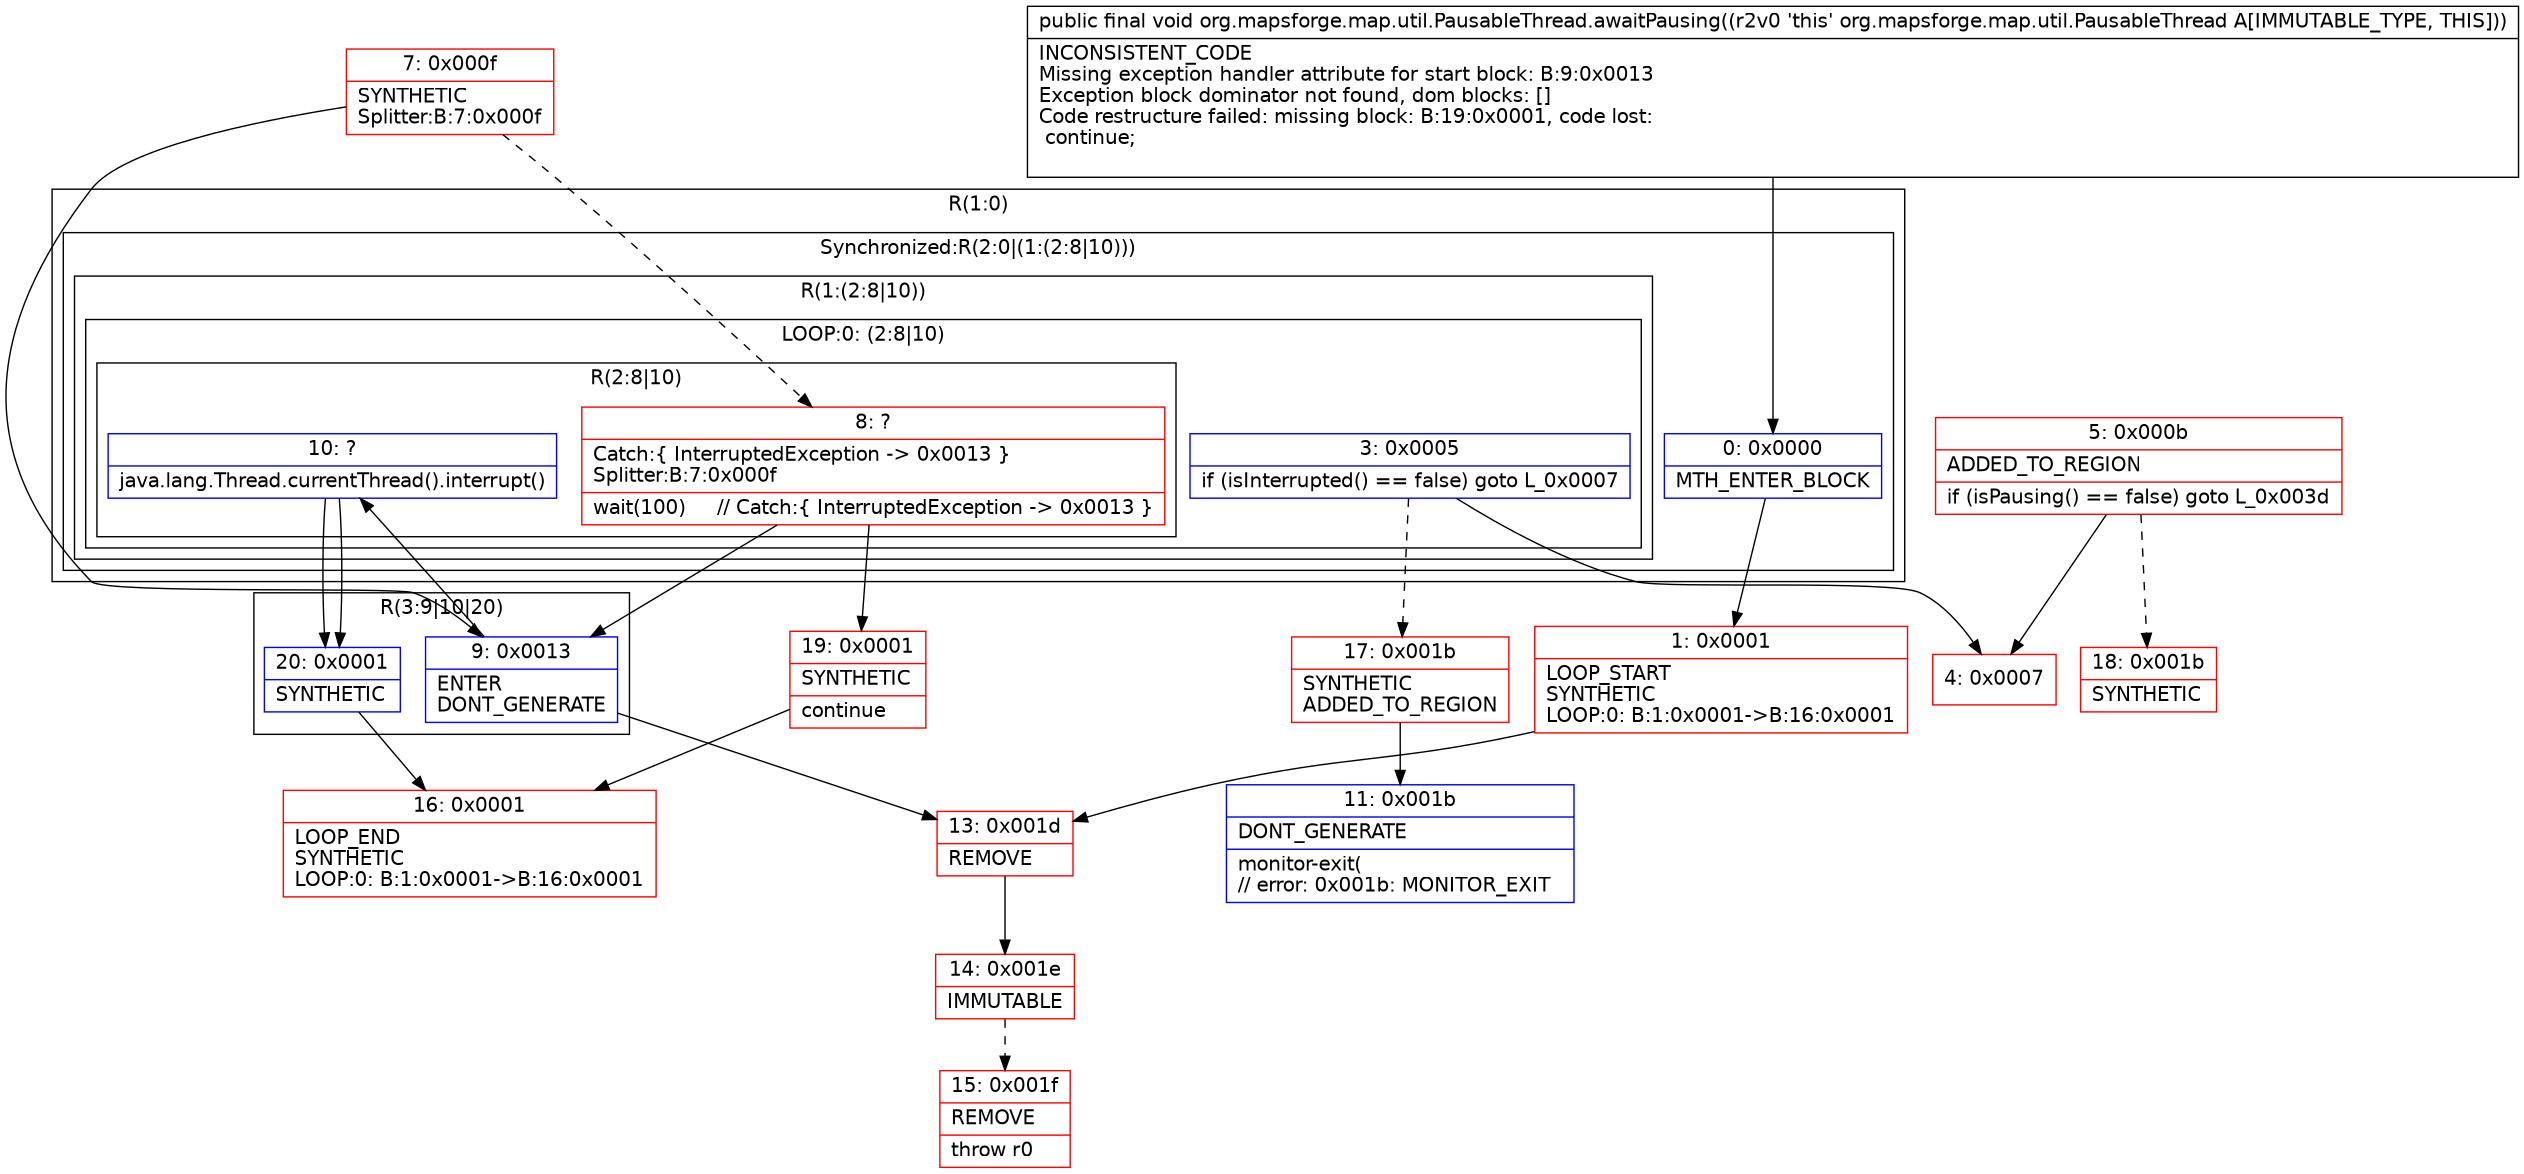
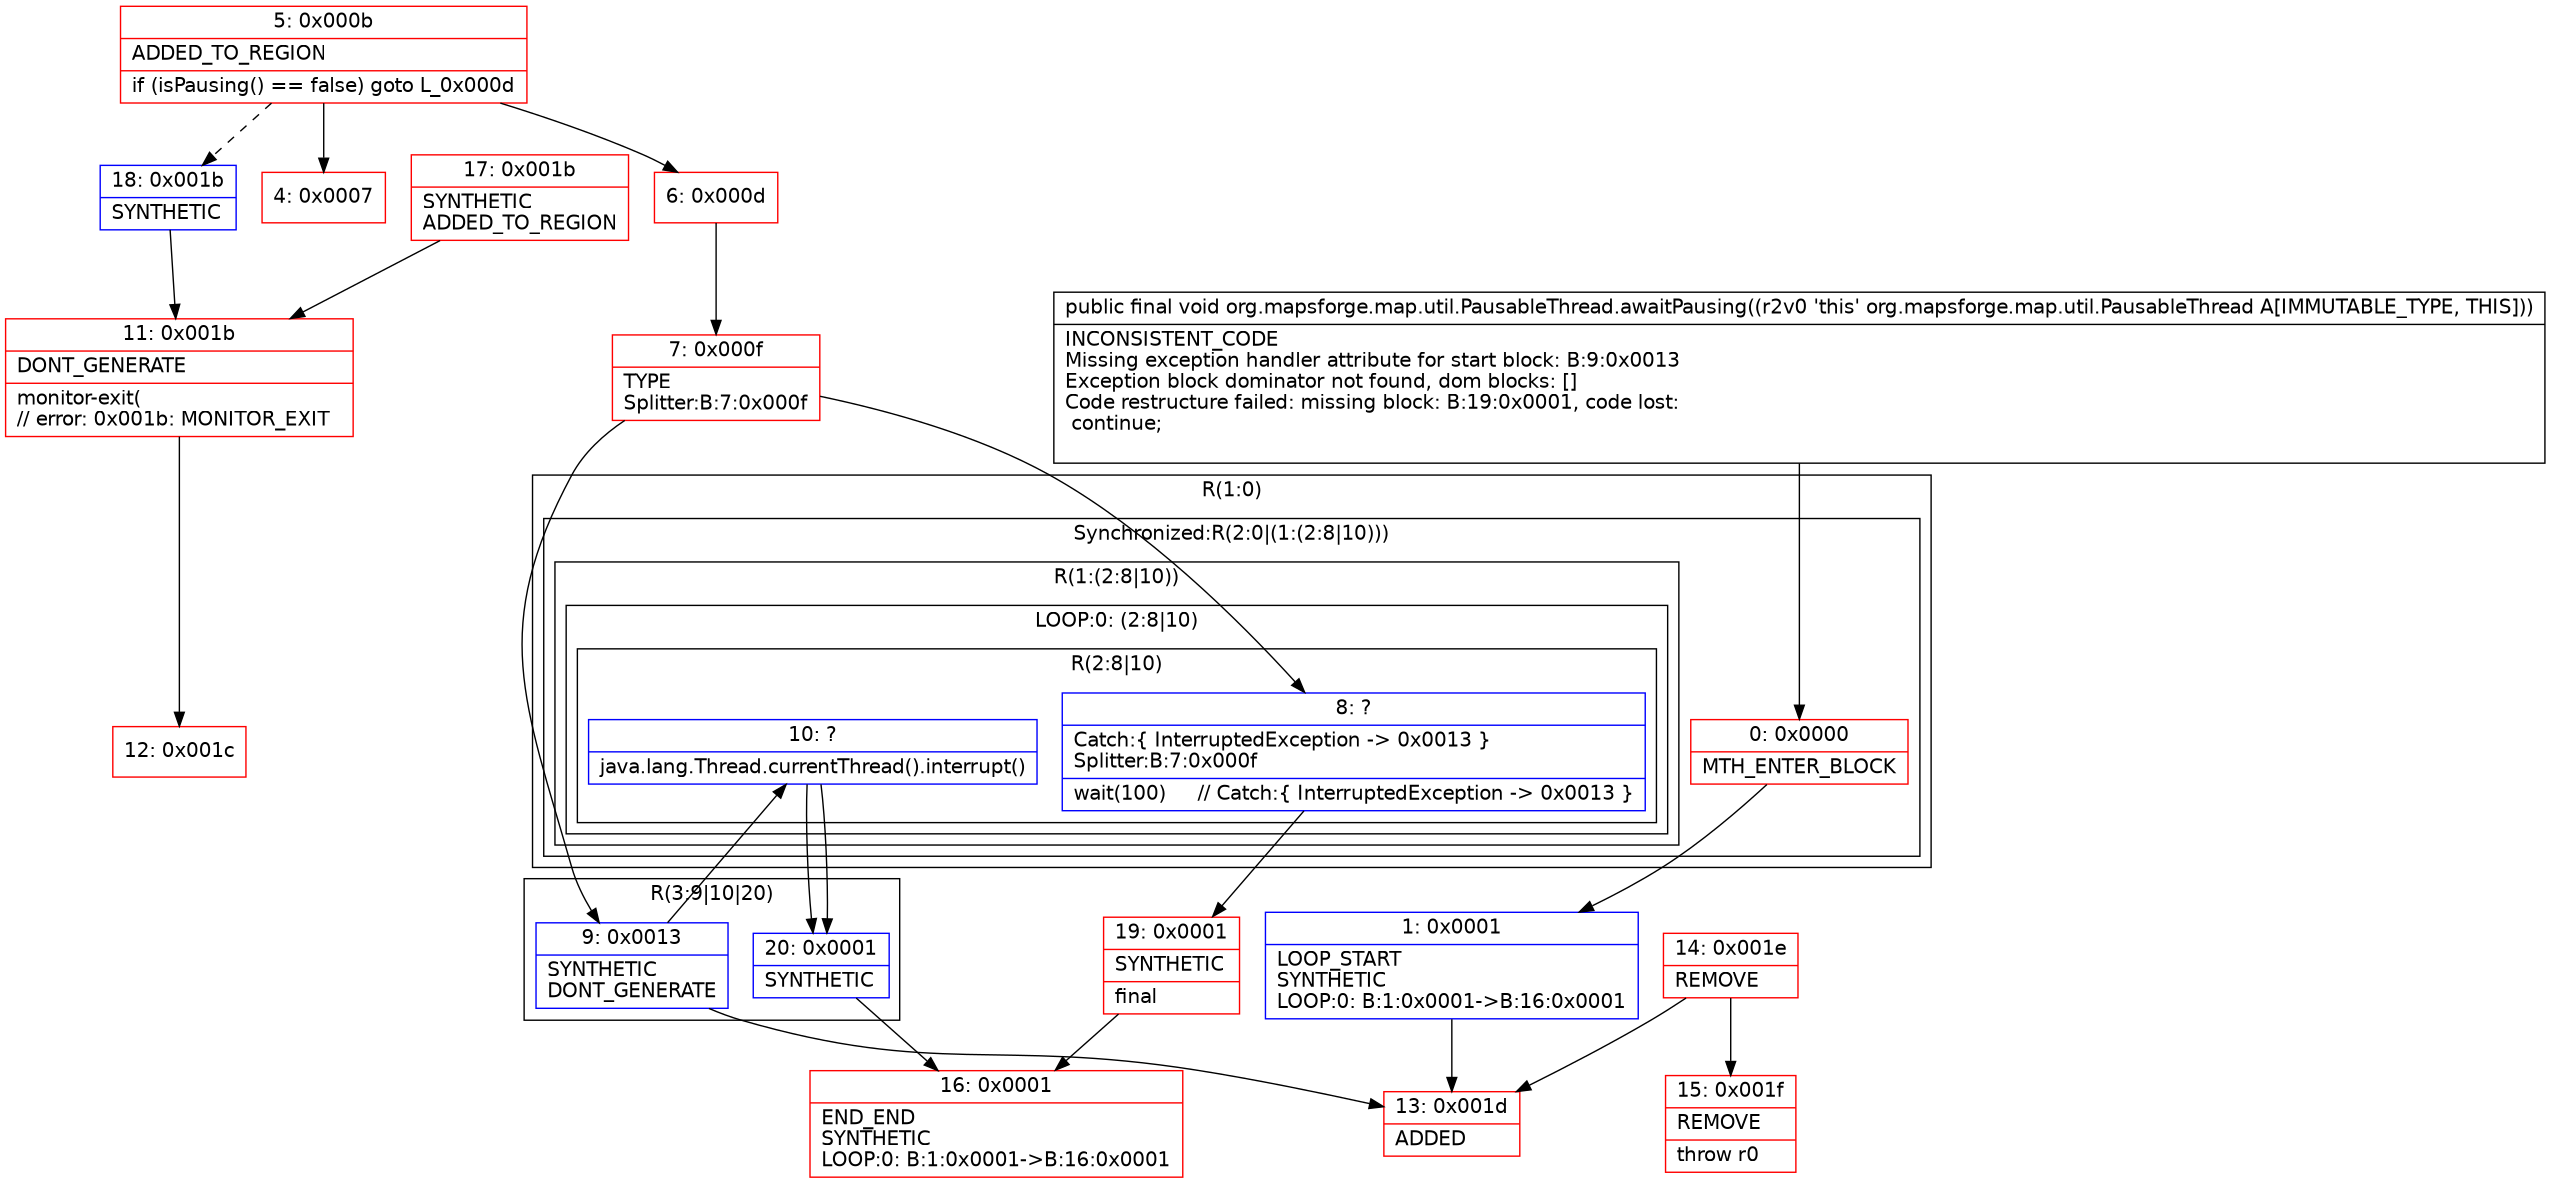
node "7: 0x000f": text "SYNTHETIC" -> "TYPE"
node "6: 0x000d": added
edge "7: 0x000f" -> "8: ?": style dashed -> solid
edge "18: 0x001b" -> "11: 0x001b": added
node "8: ?": color red -> blue
node "3: 0x0005": removed
node "0: 0x0000": color blue -> red
node "5: 0x000b": text "if (isPausing() == false) goto L_0x003d" -> "if (isPausing() == false) goto L_0x000d"
edge "8: ?" -> "9: 0x0013": removed
node "1: 0x0001": color red -> blue
node "18: 0x001b": color red -> blue
node "9: 0x0013": text "ENTER" -> "SYNTHETIC"
node "19: 0x0001": text "continue" -> "final"
node "12: 0x001c": added
node "16: 0x0001": text "LOOP_END" -> "END_END"
node "11: 0x001b": color blue -> red
node "13: 0x001d": text "REMOVE" -> "ADDED"
edge "13: 0x001d" -> "14: 0x001e": reversed
node "14: 0x001e": text "IMMUTABLE" -> "REMOVE"
edge "14: 0x001e" -> "15: 0x001f": style dashed -> solid
